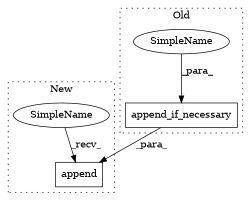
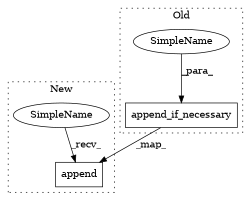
edge "append_if_necessary" -> "append": label "_para_" -> "_map_"
